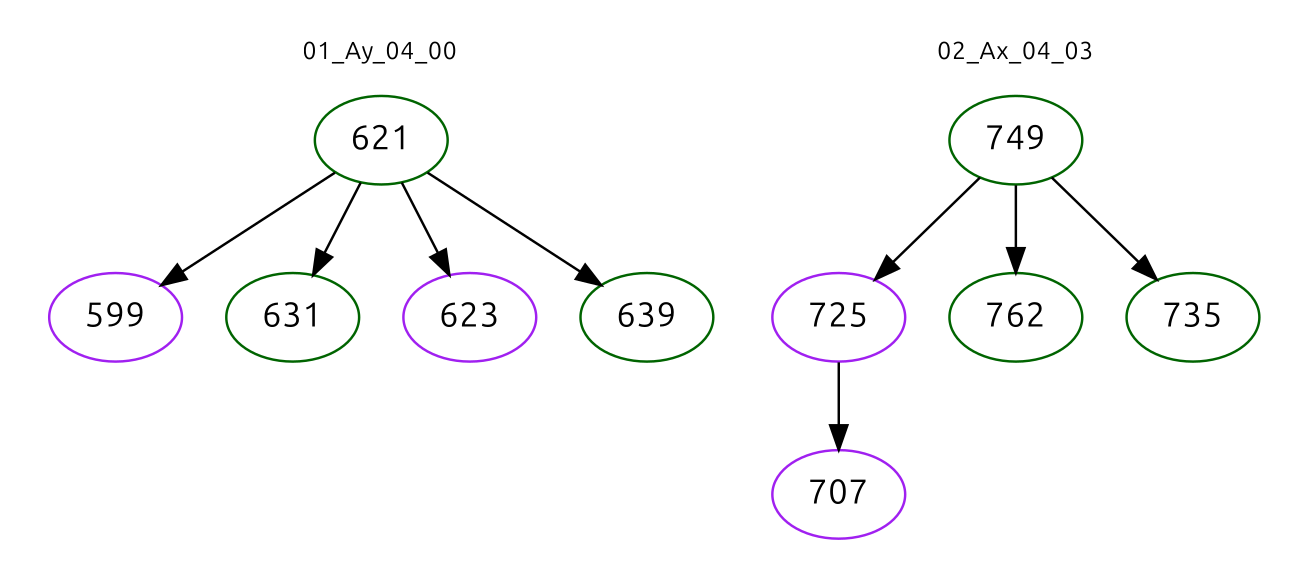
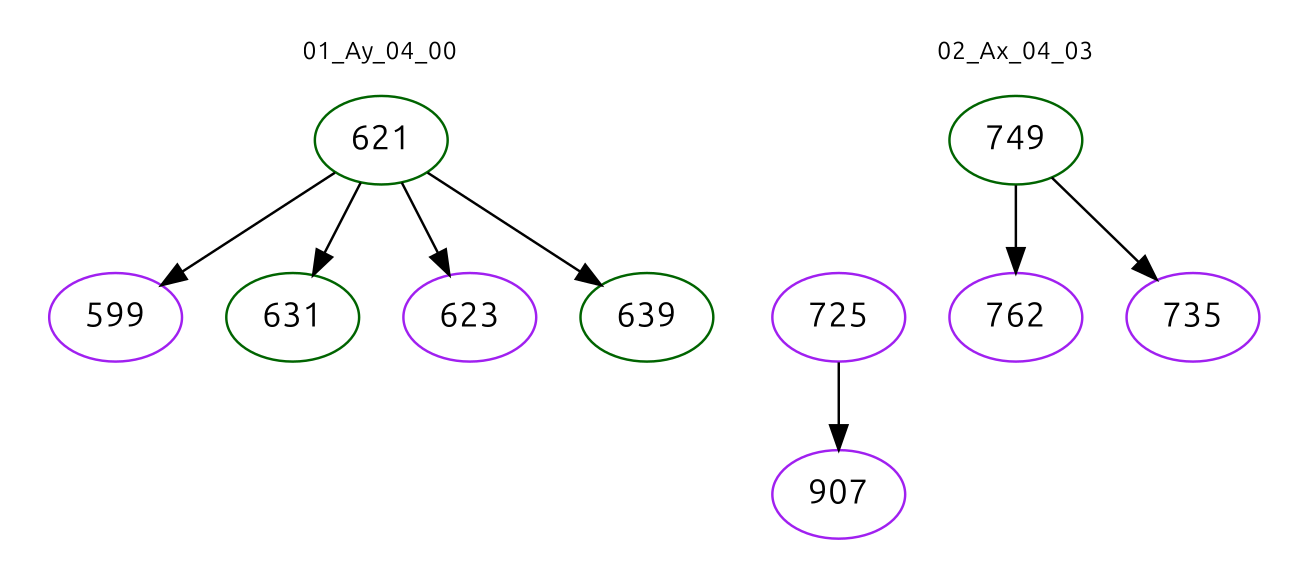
edge "749" -> "725": removed
node "762": color darkgreen -> purple
node "735": color darkgreen -> purple
node "707": label "707" -> "907"
